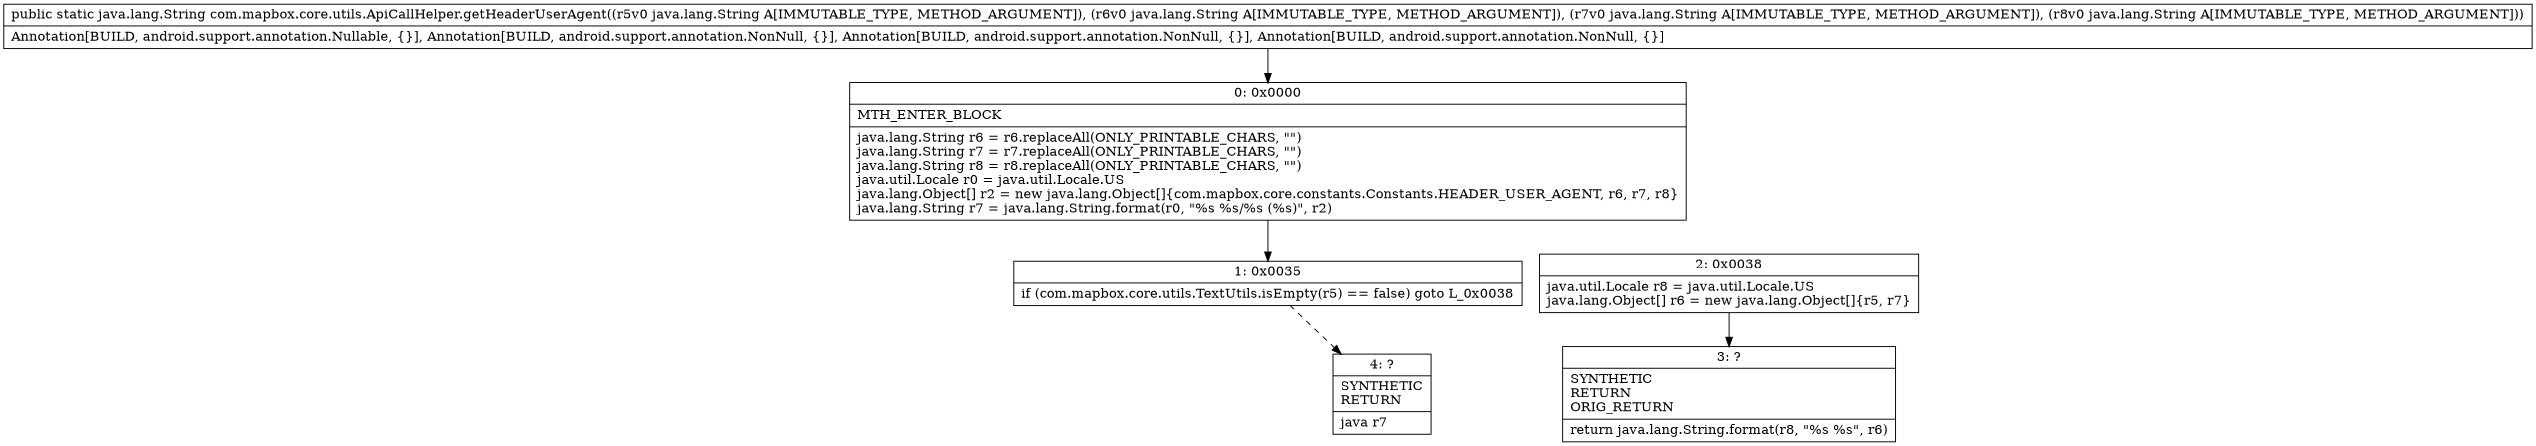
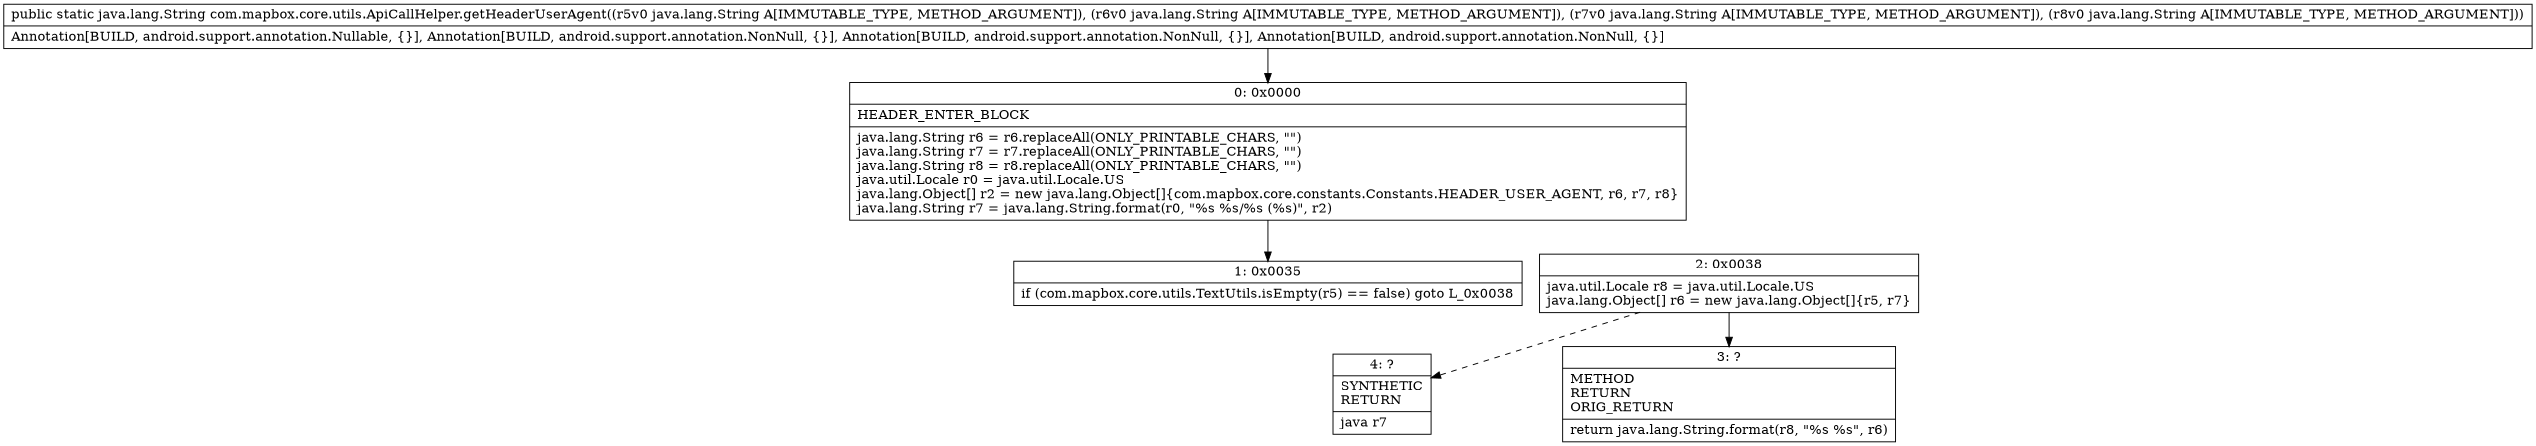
node "0: 0x0000": text "MTH_ENTER_BLOCK" -> "HEADER_ENTER_BLOCK"
edge "1: 0x0035" -> "4: ?": now "2: 0x0038" -> "4: ?"
node "3: ?": text "SYNTHETIC" -> "METHOD"
